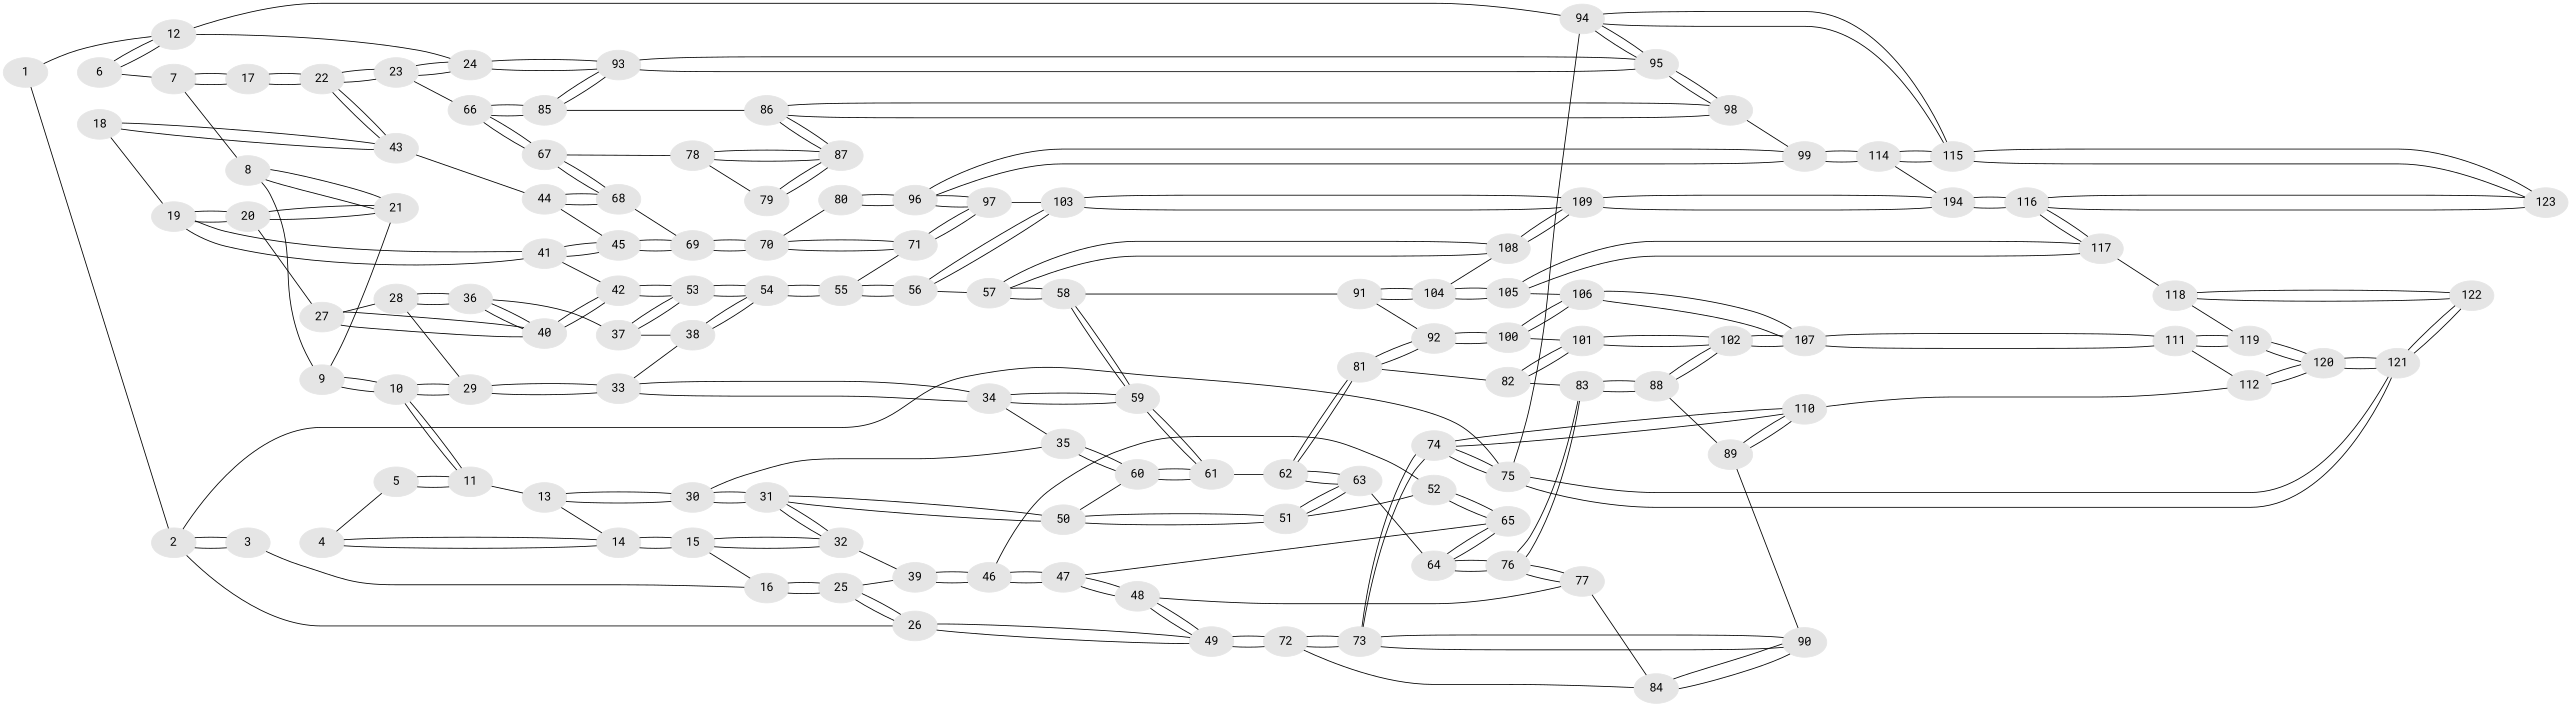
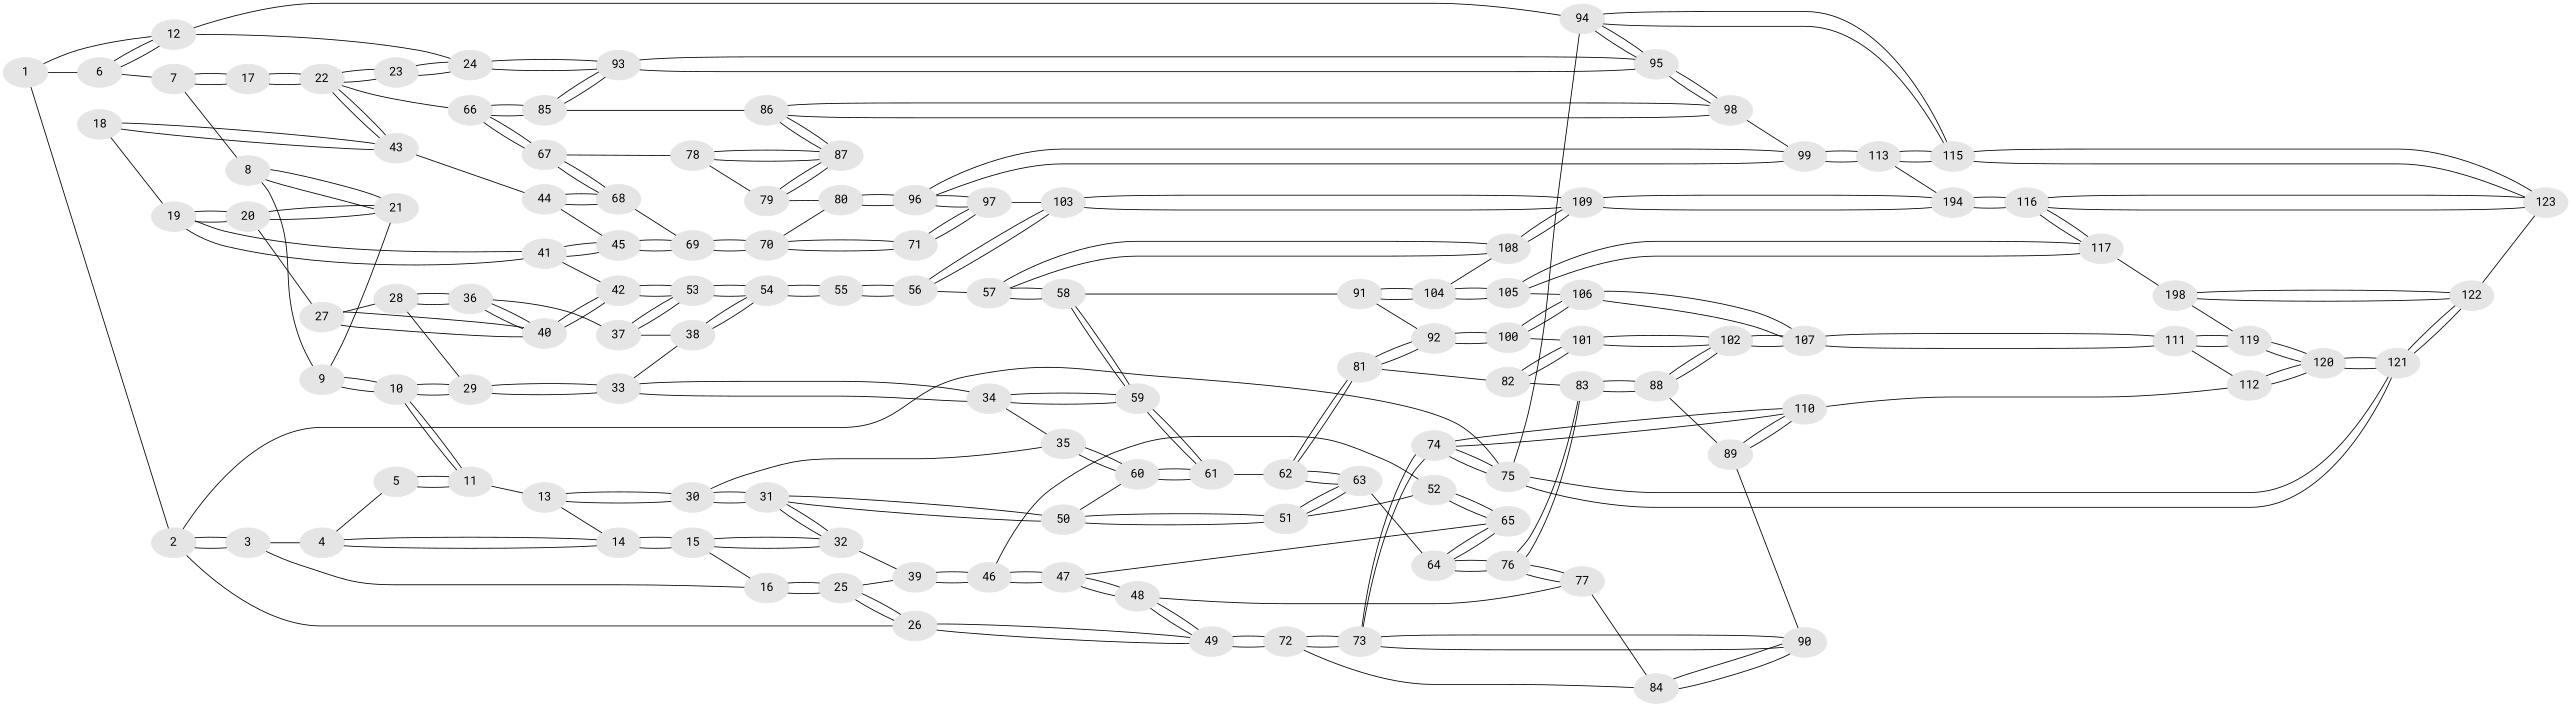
edge "1" -- "6": added
edge "23" -- "66": now "22" -- "66"
node "114": label "114" -> "113"
edge "80" -- "79": added
edge "123" -- "122": added
edge "71" -- "55": removed
node "118": label "118" -> "198"
edge "3" -- "4": added
